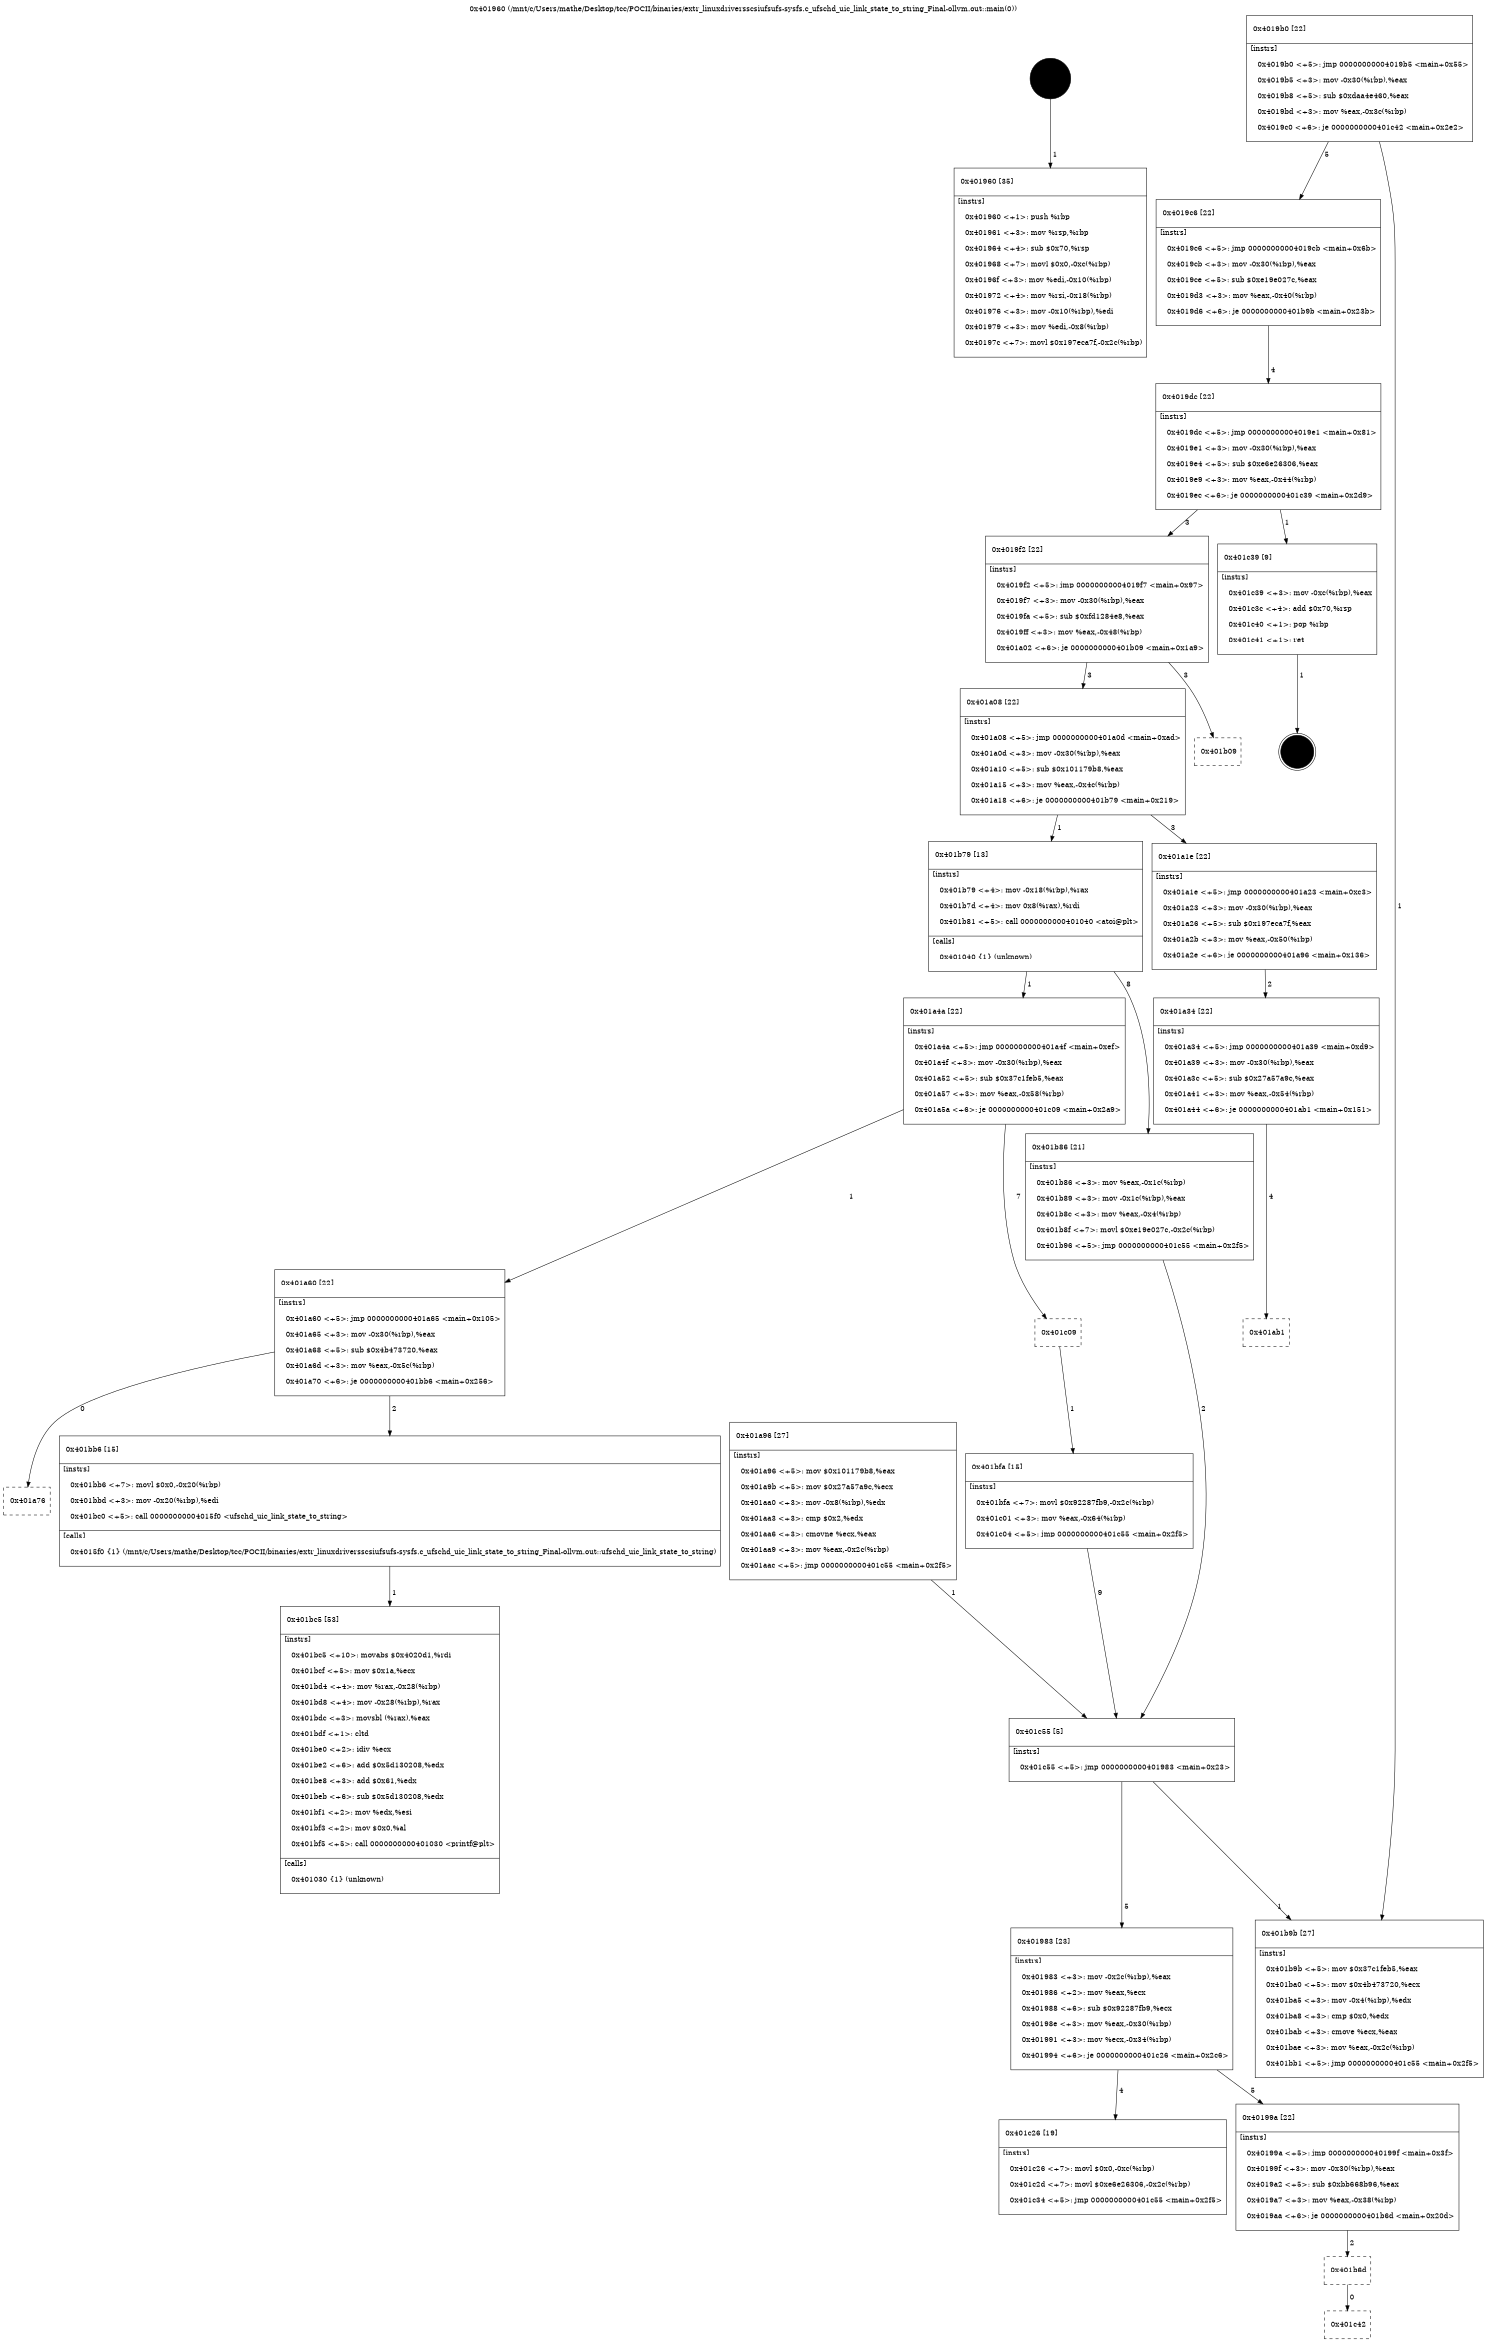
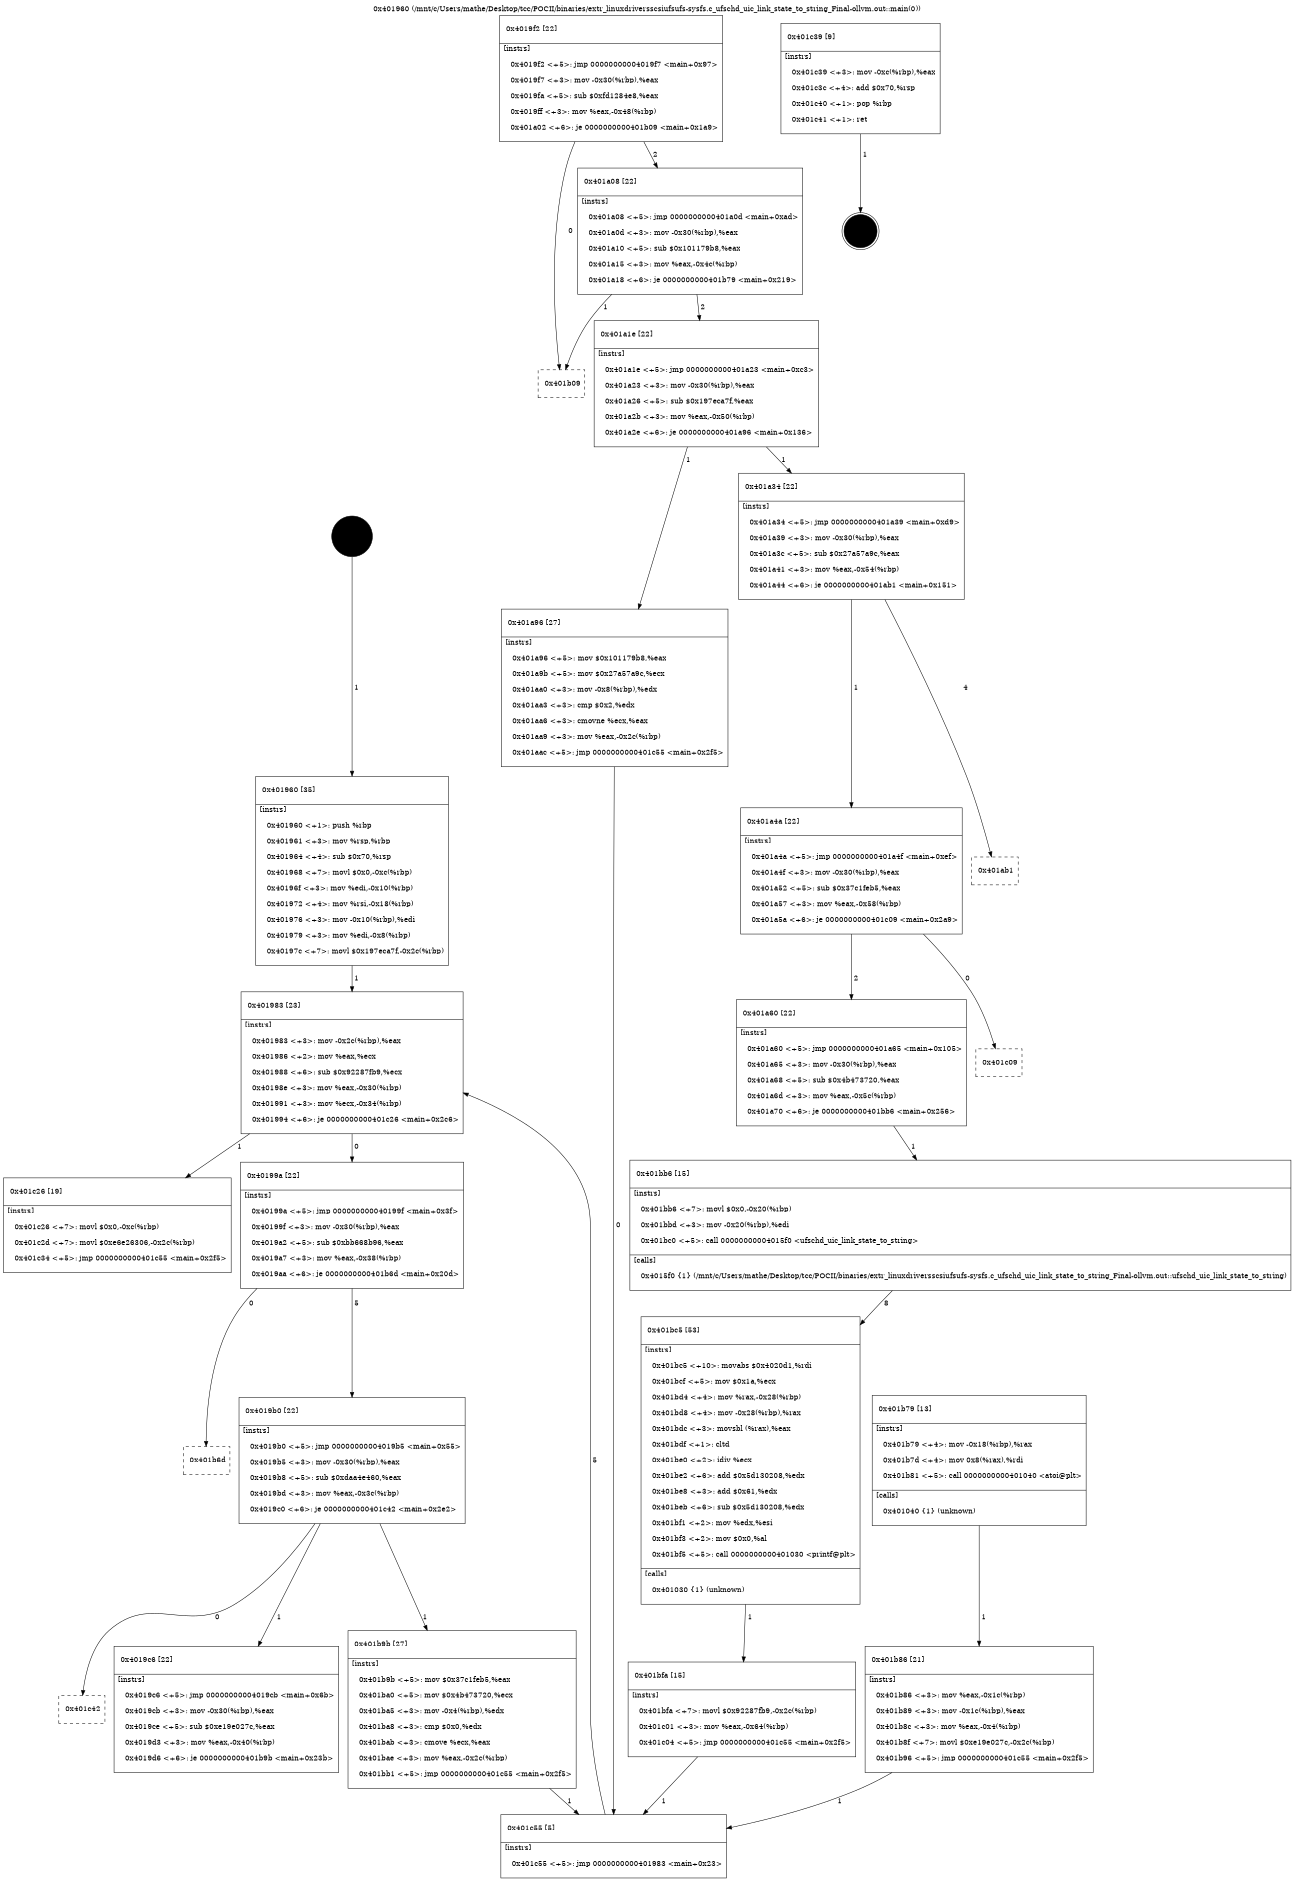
edge "0x4019b0 [22]" -> "0x4019c6 [22]": label " 5" -> " 1"
node "0x4019dc [22]": removed
edge "0x401a1e [22]" -> "0x401a96 [27]": added, label "1"
edge "0x4019f2 [22]" -> "0x401a08 [22]": label " 3" -> " 2"
edge "0x4019f2 [22]" -> "0x401b09": label " 3" -> " 0"
edge "0x401a08 [22]" -> "0x401b79 [13]": now "0x401a08 [22]" -> "0x401b09"
edge "0x401a08 [22]" -> "0x401a1e [22]": label " 3" -> " 2"
edge "0x401960 [35]" -> "0x401983 [23]": added, label "1"
edge "0x401b79 [13]" -> "0x401a4a [22]": now "0x401a34 [22]" -> "0x401a4a [22]"
edge "0x401b79 [13]" -> "0x401b86 [21]": label " 8" -> " 1"
edge "0x401a1e [22]" -> "0x401a34 [22]": label " 2" -> " 1"
edge "0x401a4a [22]" -> "0x401a60 [22]": label " 1" -> " 2"
edge "0x401a4a [22]" -> "0x401c09": label " 7" -> " 0"
edge "0x40199a [22]" -> "0x4019b0 [22]": added, label "5"
edge "0x401c09" -> "0x401bfa [15]": now "0x401bc5 [53]" -> "0x401bfa [15]"
edge "0x401a60 [22]" -> "0x401bb6 [15]": label " 2" -> " 1"
edge "0x401b86 [21]" -> "0x401c55 [5]": label " 2" -> " 1"
node "0x401a76": removed
edge "0x401bb6 [15]" -> "0x401bc5 [53]": label " 1" -> " 8"
edge "0x401a96 [27]" -> "0x401c55 [5]": label " 1" -> " 0"
edge "0x401bfa [15]" -> "0x401c55 [5]": label " 9" -> " 1"
edge "0x401c55 [5]" -> "0x401b9b [27]": reversed
edge "0x401983 [23]" -> "0x401c26 [19]": label " 4" -> " 1"
edge "0x401983 [23]" -> "0x40199a [22]": label " 5" -> " 0"
edge "0x40199a [22]" -> "0x401b6d": label " 2" -> " 0"
edge "0x401b6d" -> "0x401c42": now "0x4019b0 [22]" -> "0x401c42"
